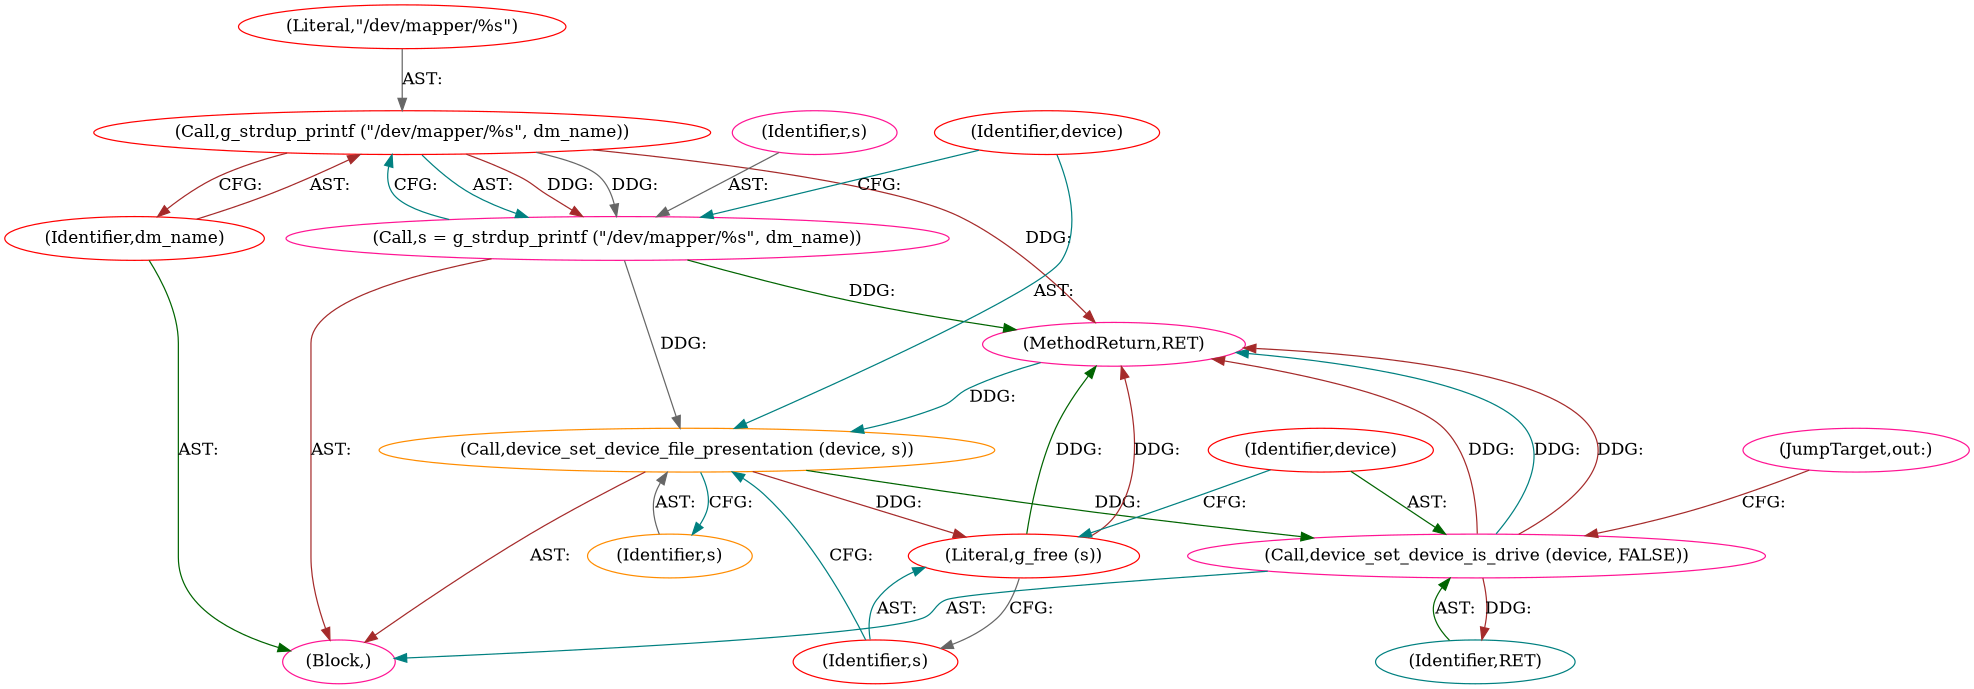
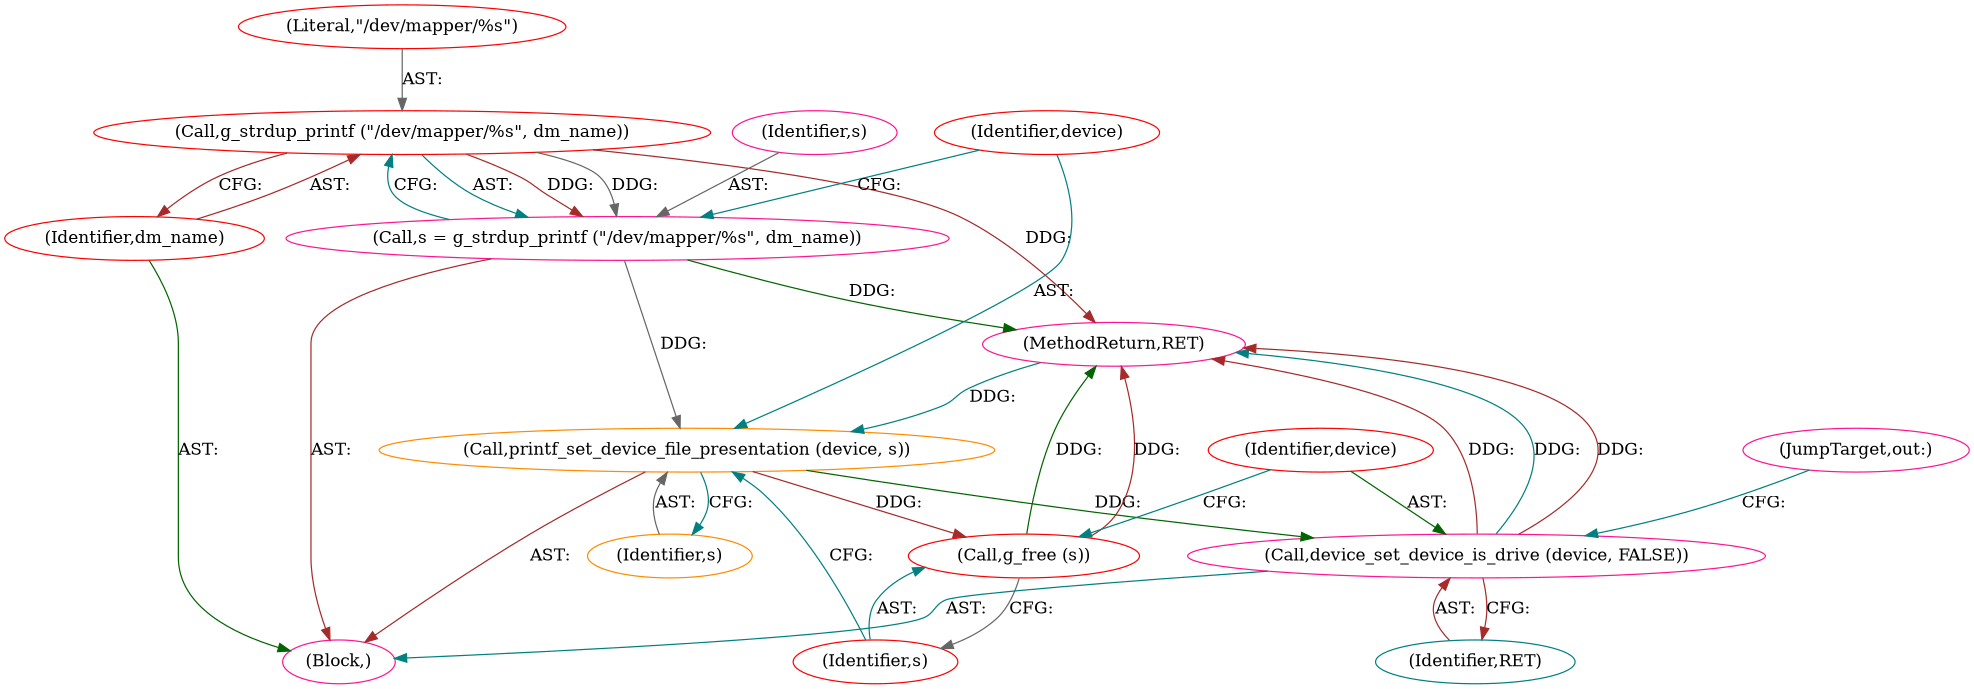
node "(Call,device_set_device_file_presentation (device, s))": label "(Call,device_set_device_file_presentation (device, s))" -> "(Call,printf_set_device_file_presentation (device, s))"
edge "(JumpTarget,out:)" -> "(Call,device_set_device_is_drive (device, FALSE))": color brown -> teal
node "(Literal,g_free (s))": label "(Literal,g_free (s))" -> "(Call,g_free (s))"
edge "(Call,device_set_device_is_drive (device, FALSE))" -> "(Identifier,RET)": label "DDG: " -> "CFG: "
edge "(Identifier,RET)" -> "(Call,device_set_device_is_drive (device, FALSE))": color darkgreen -> brown
